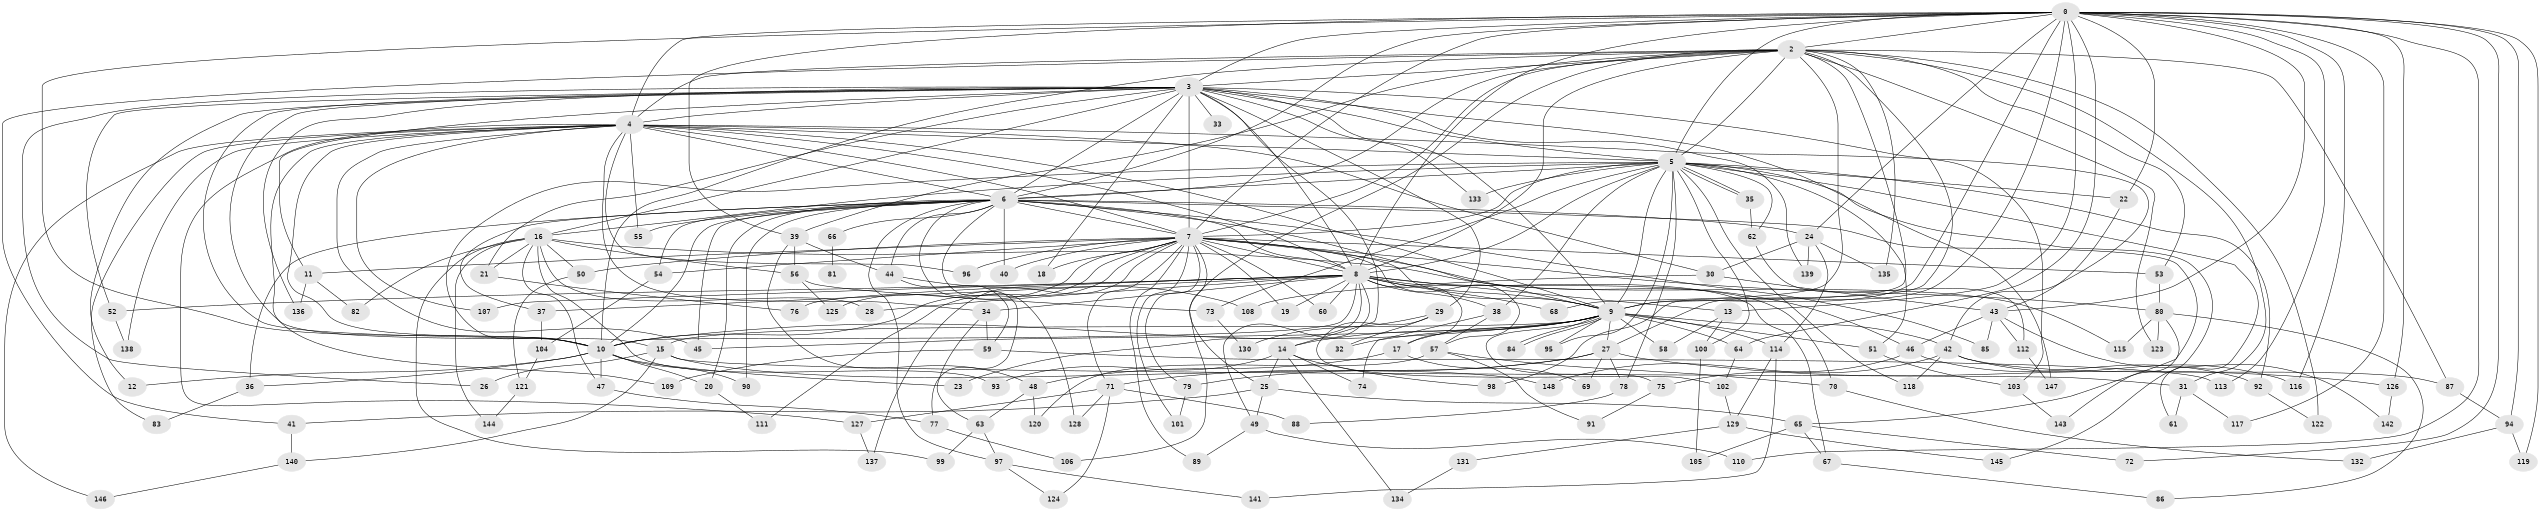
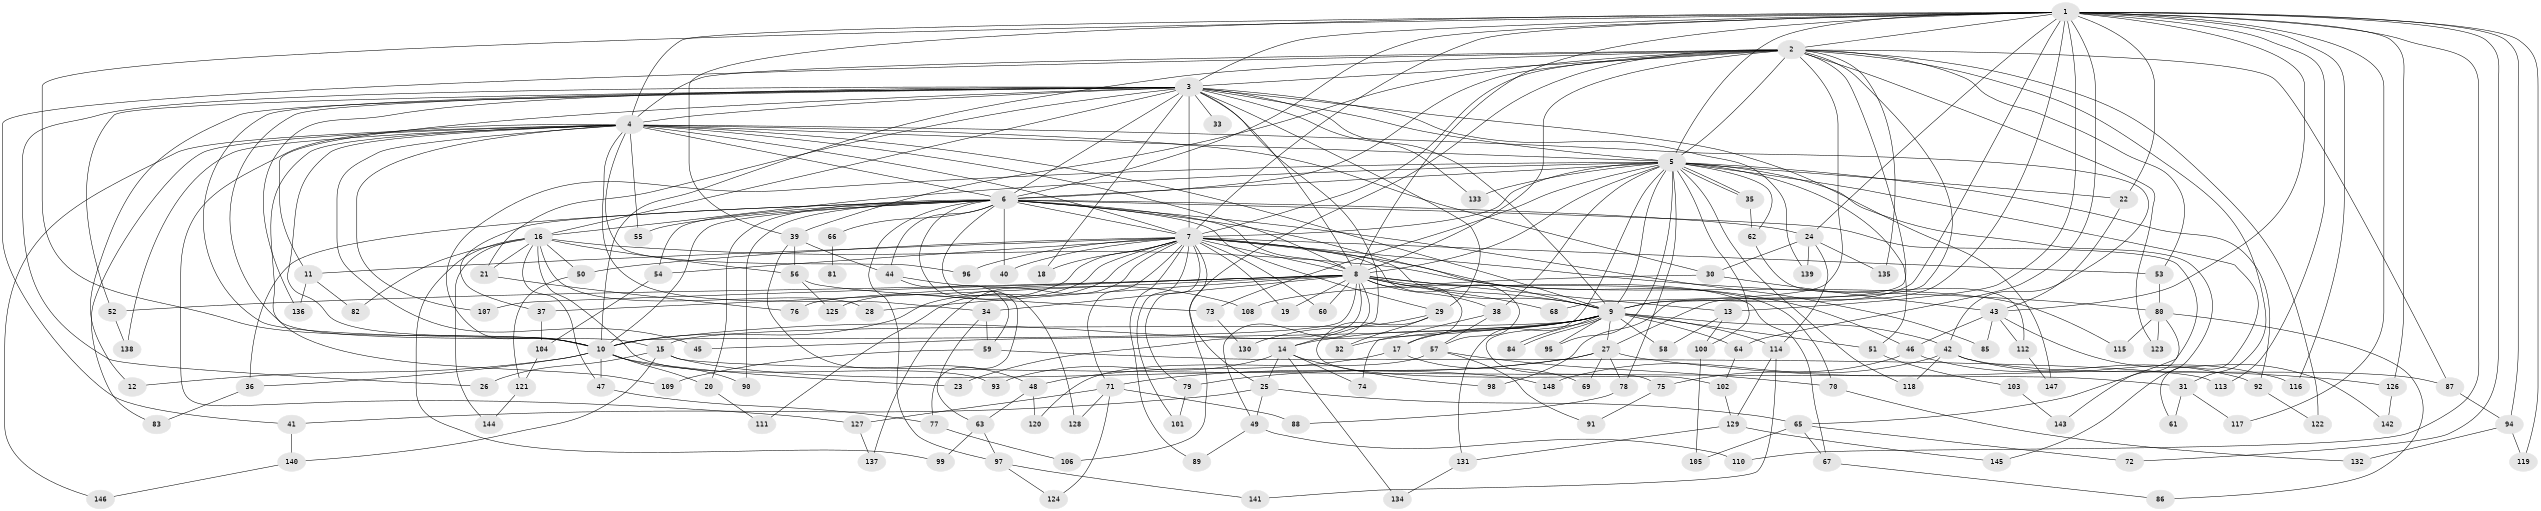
node "0": label "0" -> "1"
edge "3" -- "103": removed
edge "6" -- "45": now "6" -- "29"
edge "5" -- "131": added
